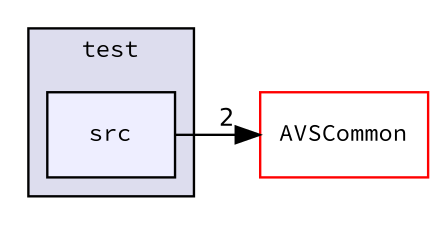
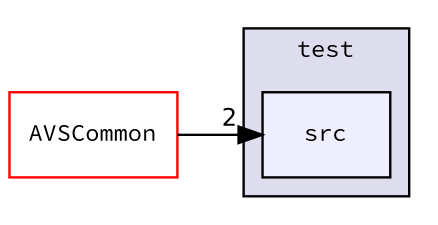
edge "src" -> "AVSCommon": reversed
